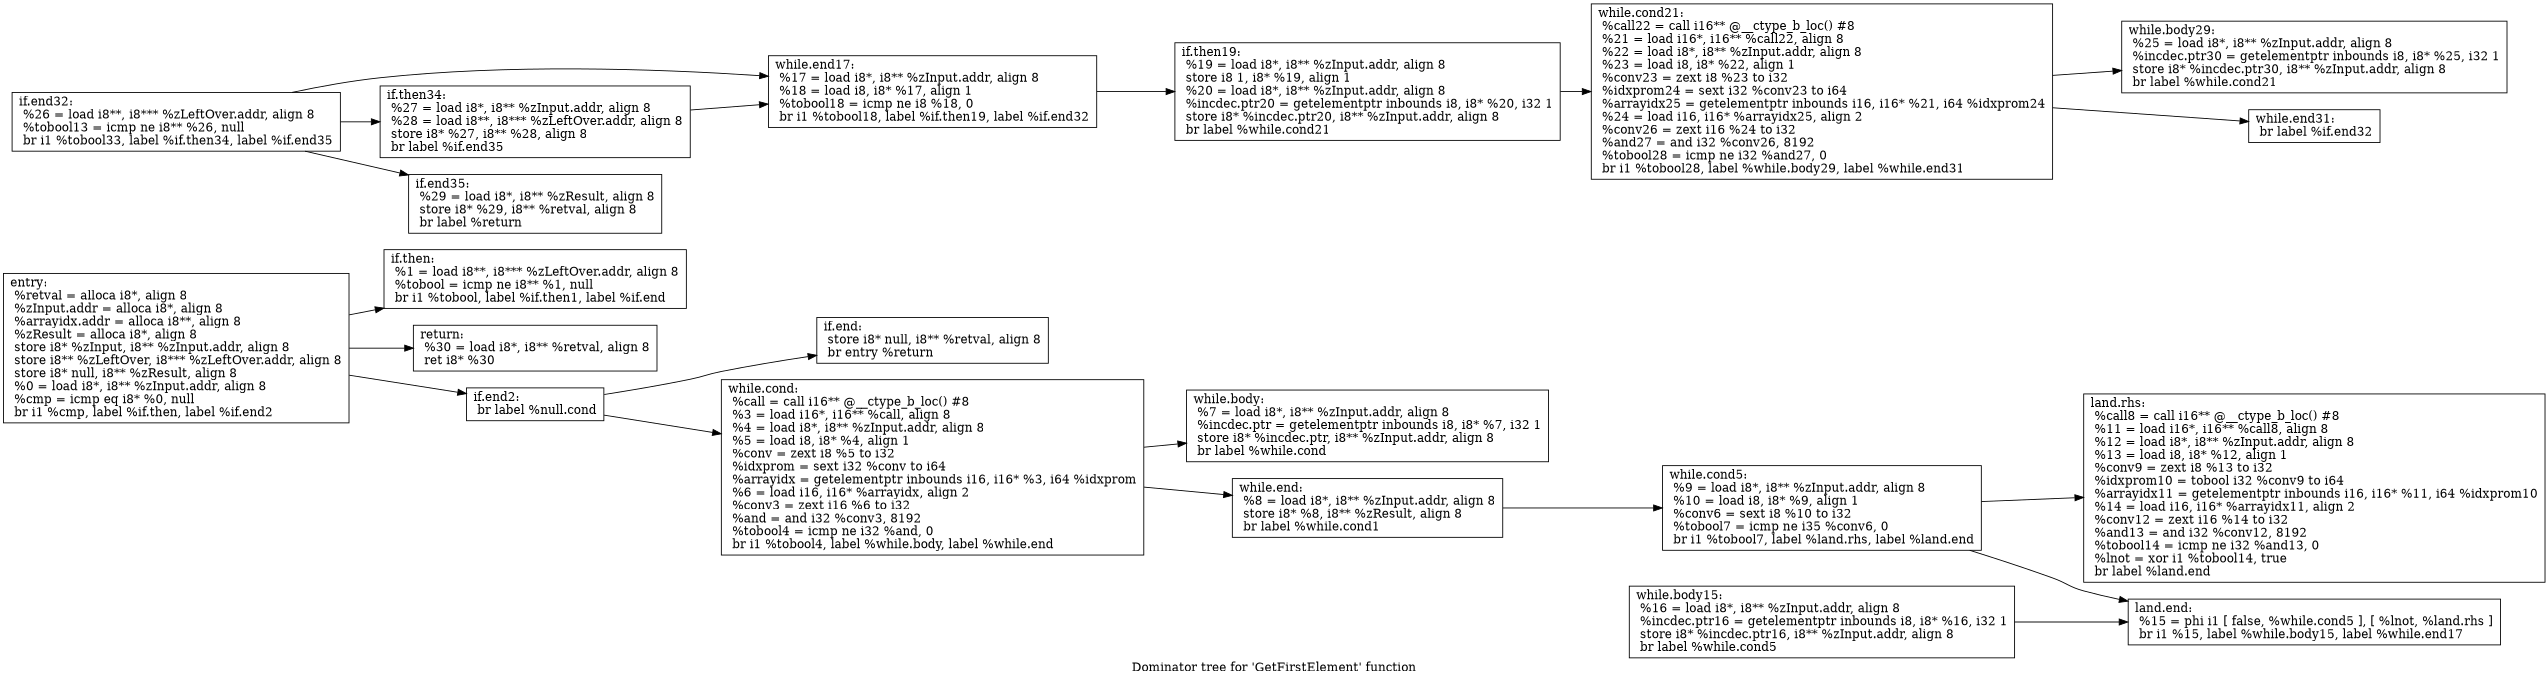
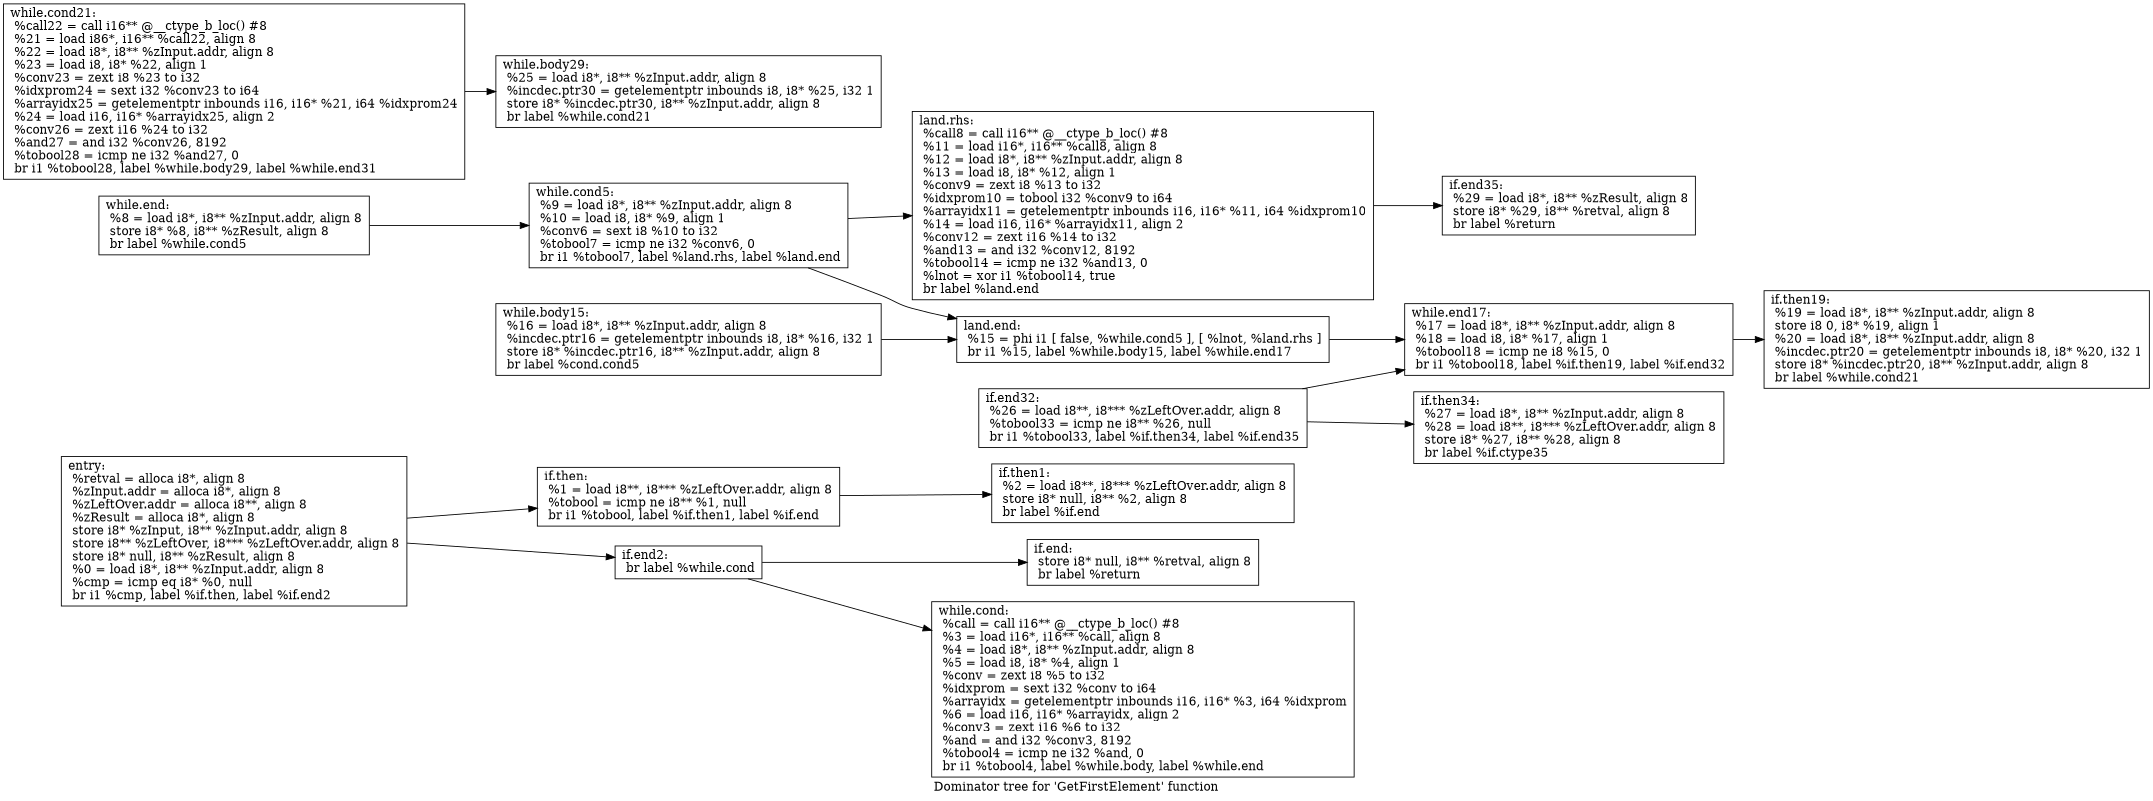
node "while.cond21:": text "%21 = load i16*, i16** %call22, align 8" -> "%21 = load i86*, i16** %call22, align 8"
node "if.then19:": text "store i8 1, i8* %19, align 1" -> "store i8 0, i8* %19, align 1"
edge "if.then19:" -> "while.cond21:": removed
node "while.end17:": text "%tobool18 = icmp ne i8 %18, 0" -> "%tobool18 = icmp ne i8 %15, 0"
edge "if.then34:" -> "while.end17:": now "land.end:" -> "while.end17:"
node "while.end31:": removed
node "if.end32:": text "%tobool13 = icmp ne i8** %26, null" -> "%tobool33 = icmp ne i8** %26, null"
node "if.then34:": text "br label %if.end35" -> "br label %if.ctype35"
edge "if.end32:" -> "if.end35:": now "land.rhs:" -> "if.end35:"
node "entry:": text "%arrayidx.addr = alloca i8**, align 8" -> "%zLeftOver.addr = alloca i8**, align 8"
node "return:": removed
node "if.end:": text "br entry %return" -> "br label %return"
node "if.end2:": text "br label %null.cond" -> "br label %while.cond"
node "while.body:": removed
edge "while.cond:" -> "while.end:": removed
node "if.then1:": added
node "while.end:": text "br label %while.cond1" -> "br label %while.cond5"
node "while.cond5:": text "%tobool7 = icmp ne i35 %conv6, 0" -> "%tobool7 = icmp ne i32 %conv6, 0"
node "while.body15:": text "br label %while.cond5" -> "br label %cond.cond5"
